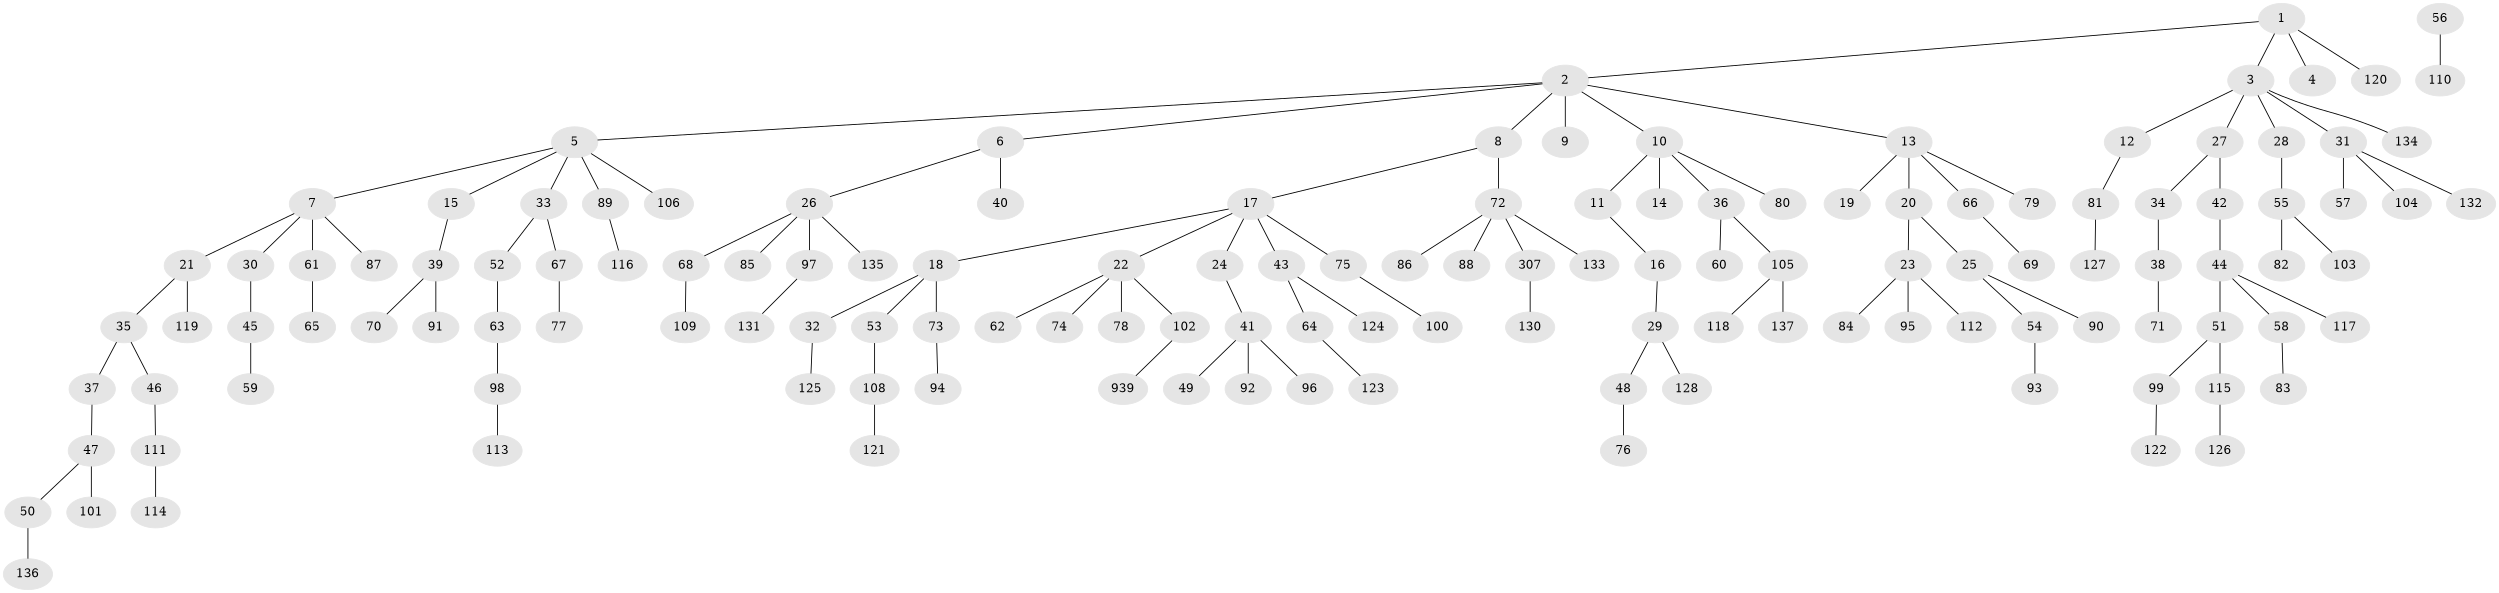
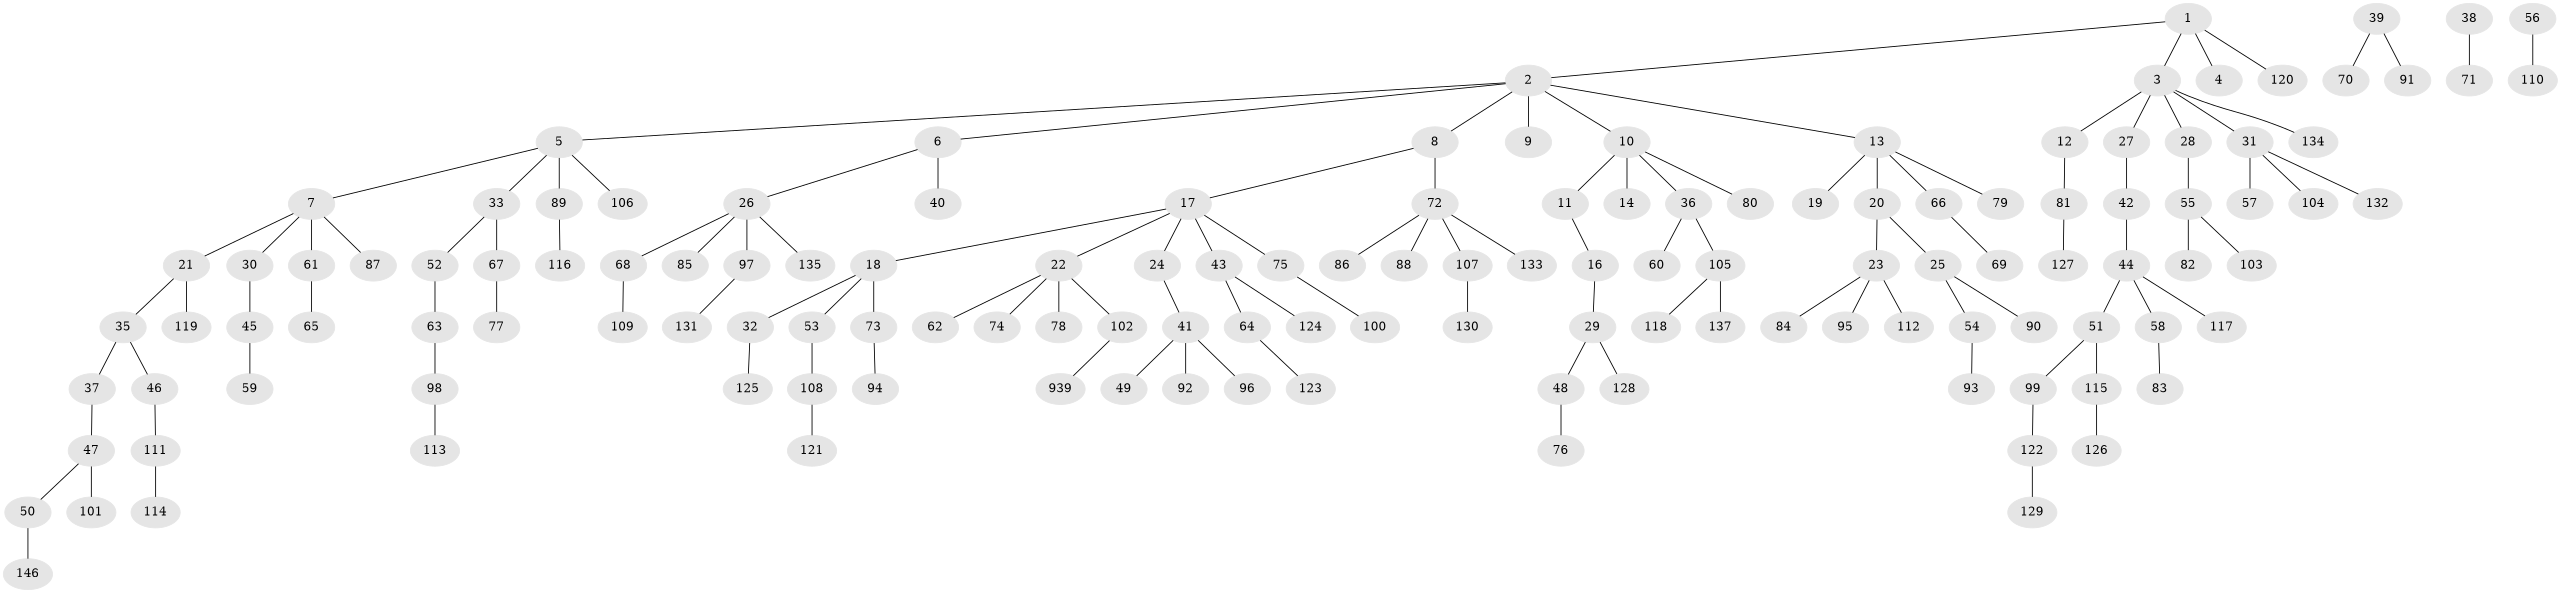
node "15": removed
node "34": removed
node "307": label "307" -> "107"
node "129": added
node "136": label "136" -> "146"
